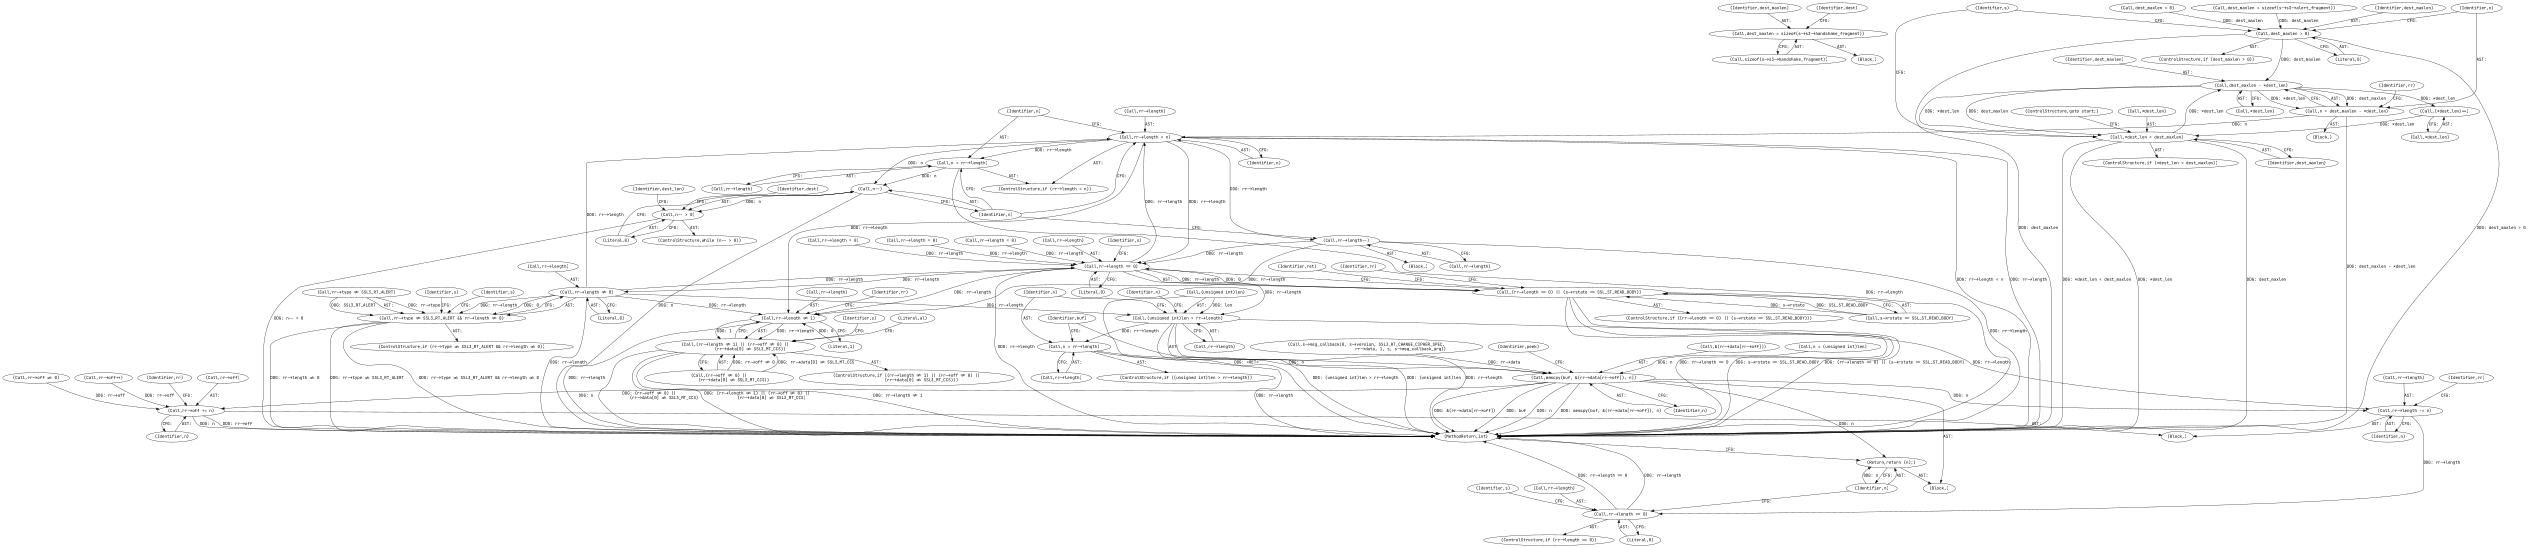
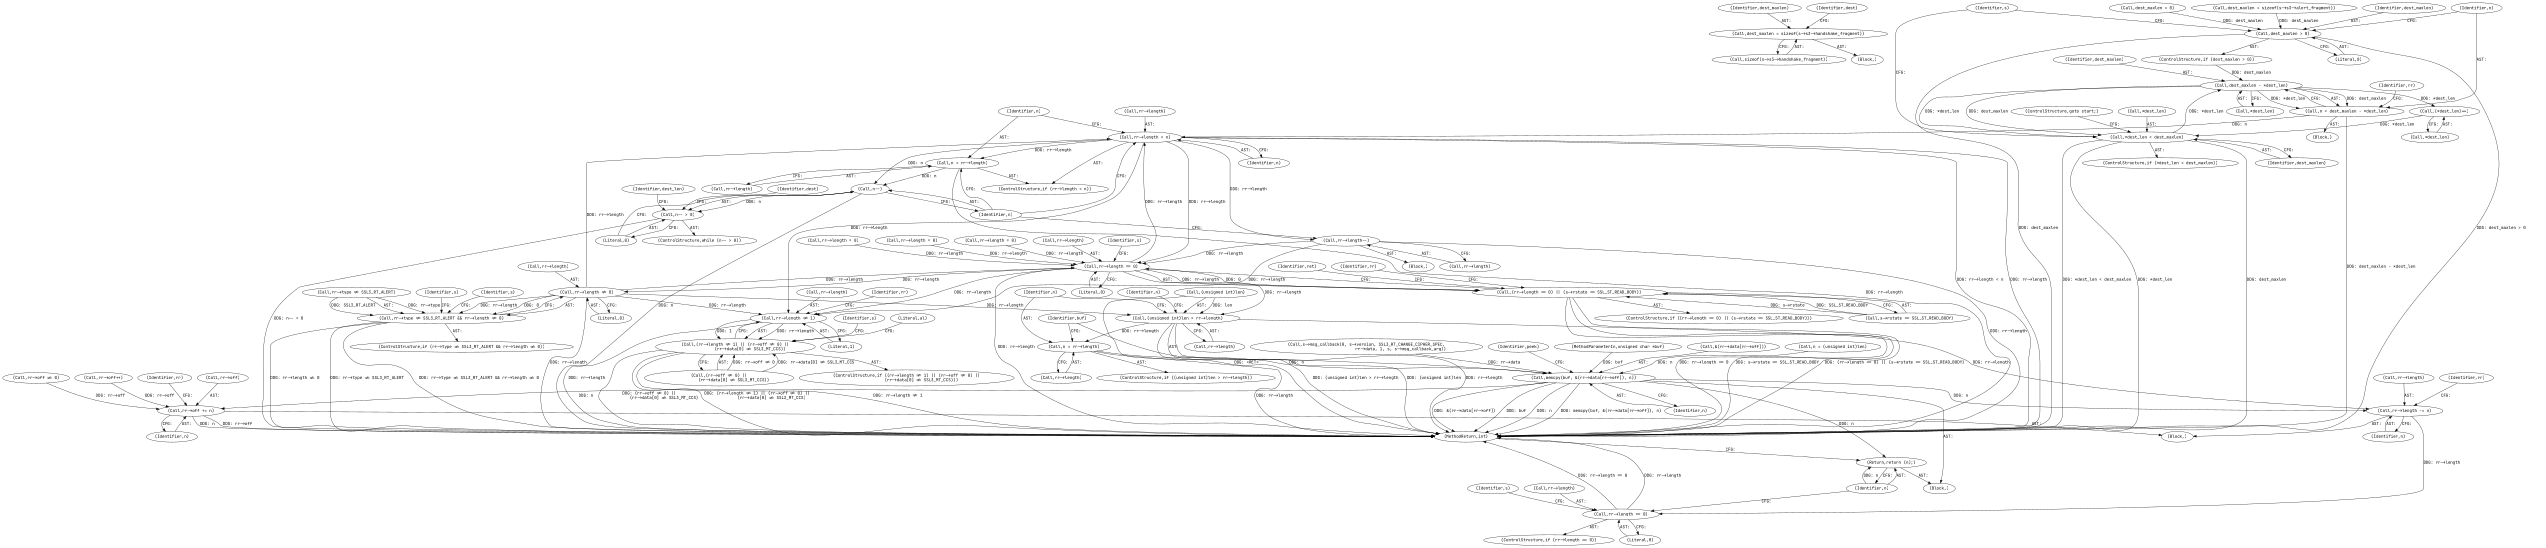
edge "(Call,dest_maxlen > 0)" -> "(Call,dest_maxlen - *dest_len)": now "(ControlStructure,if (dest_maxlen > 0))" -> "(Call,dest_maxlen - *dest_len)"
edge "(Literal,1)" -> "(Call,rr->length != 1)": label "DDG: 0" -> "AST: "
node "(MethodParameterIn,unsigned char *buf)": added
